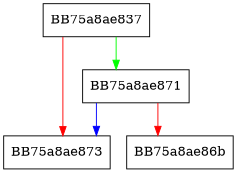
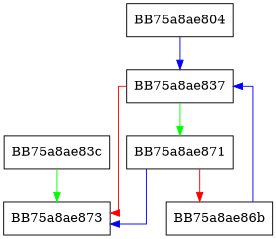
node "BB75a8ae804": added
edge "BB75a8ae86b" -> "BB75a8ae837": added
node "BB75a8ae83c": added
